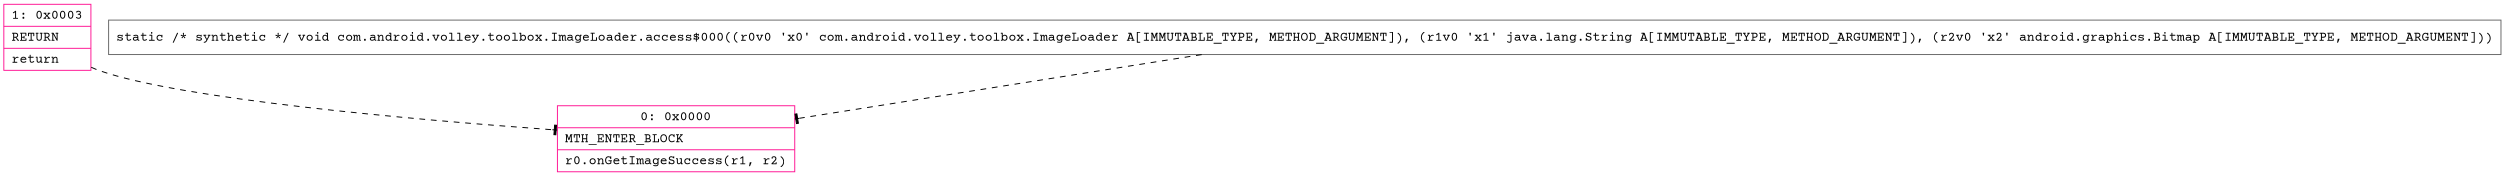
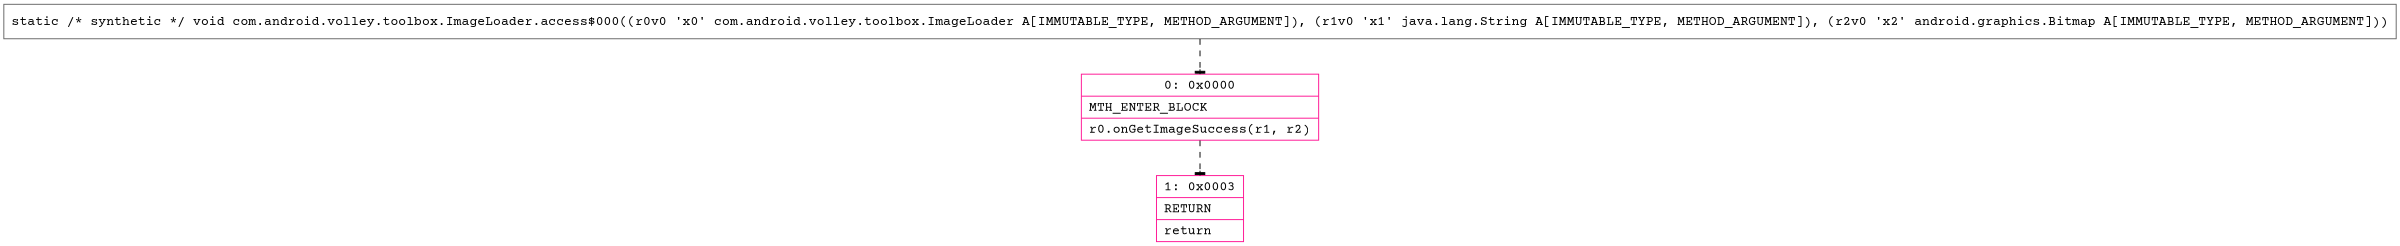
edge "1: 0x0003" -> "0: 0x0000": reversed
